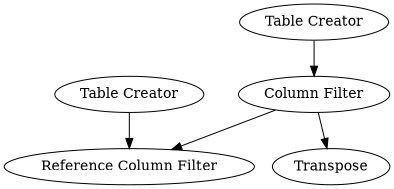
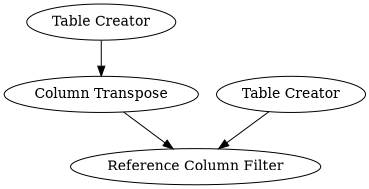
node "Column Filter": label "Column Filter" -> "Column Transpose"
node "Transpose": removed
